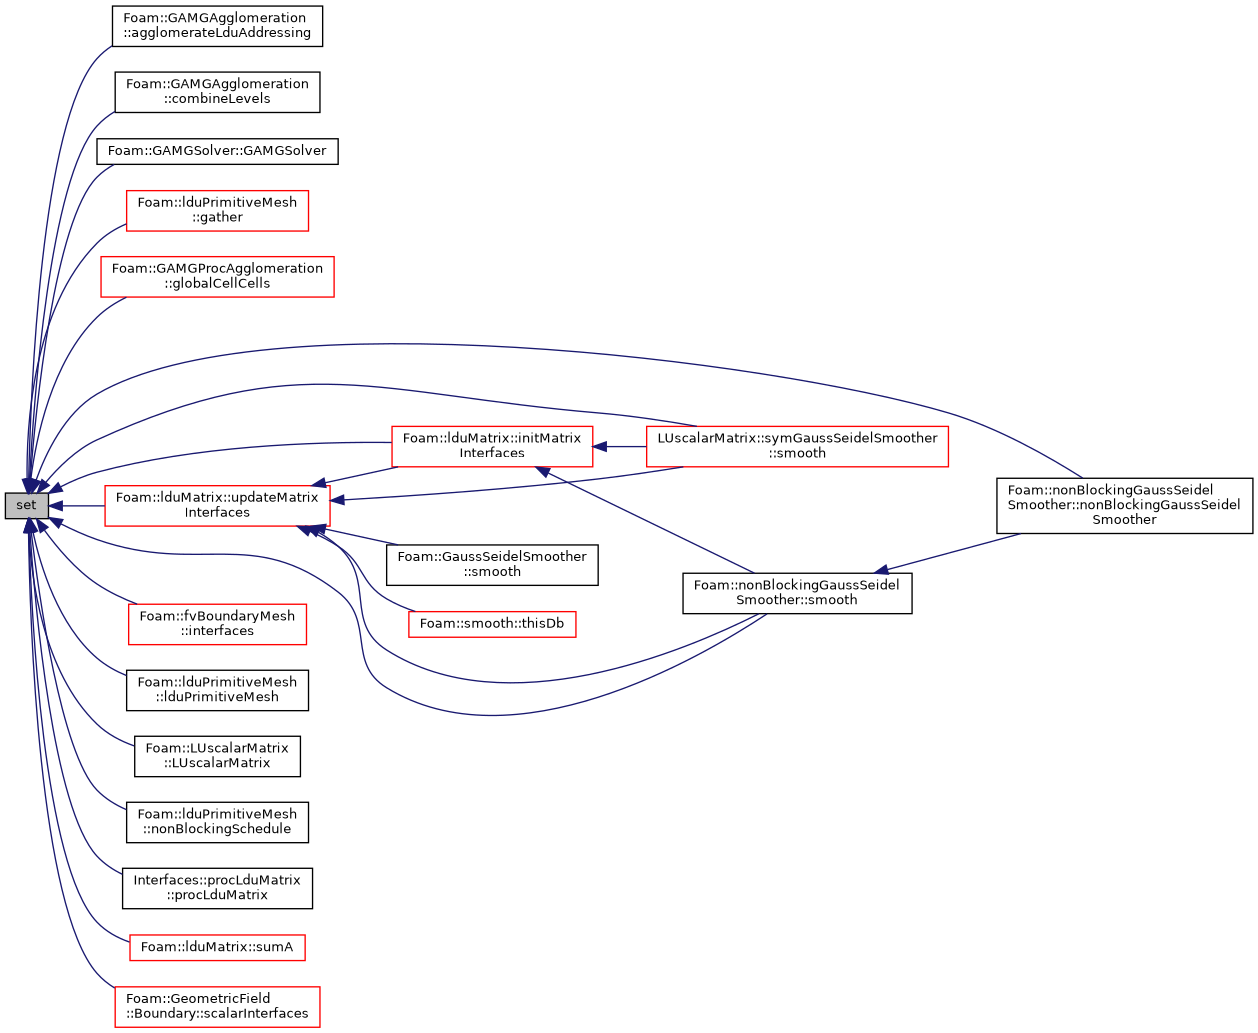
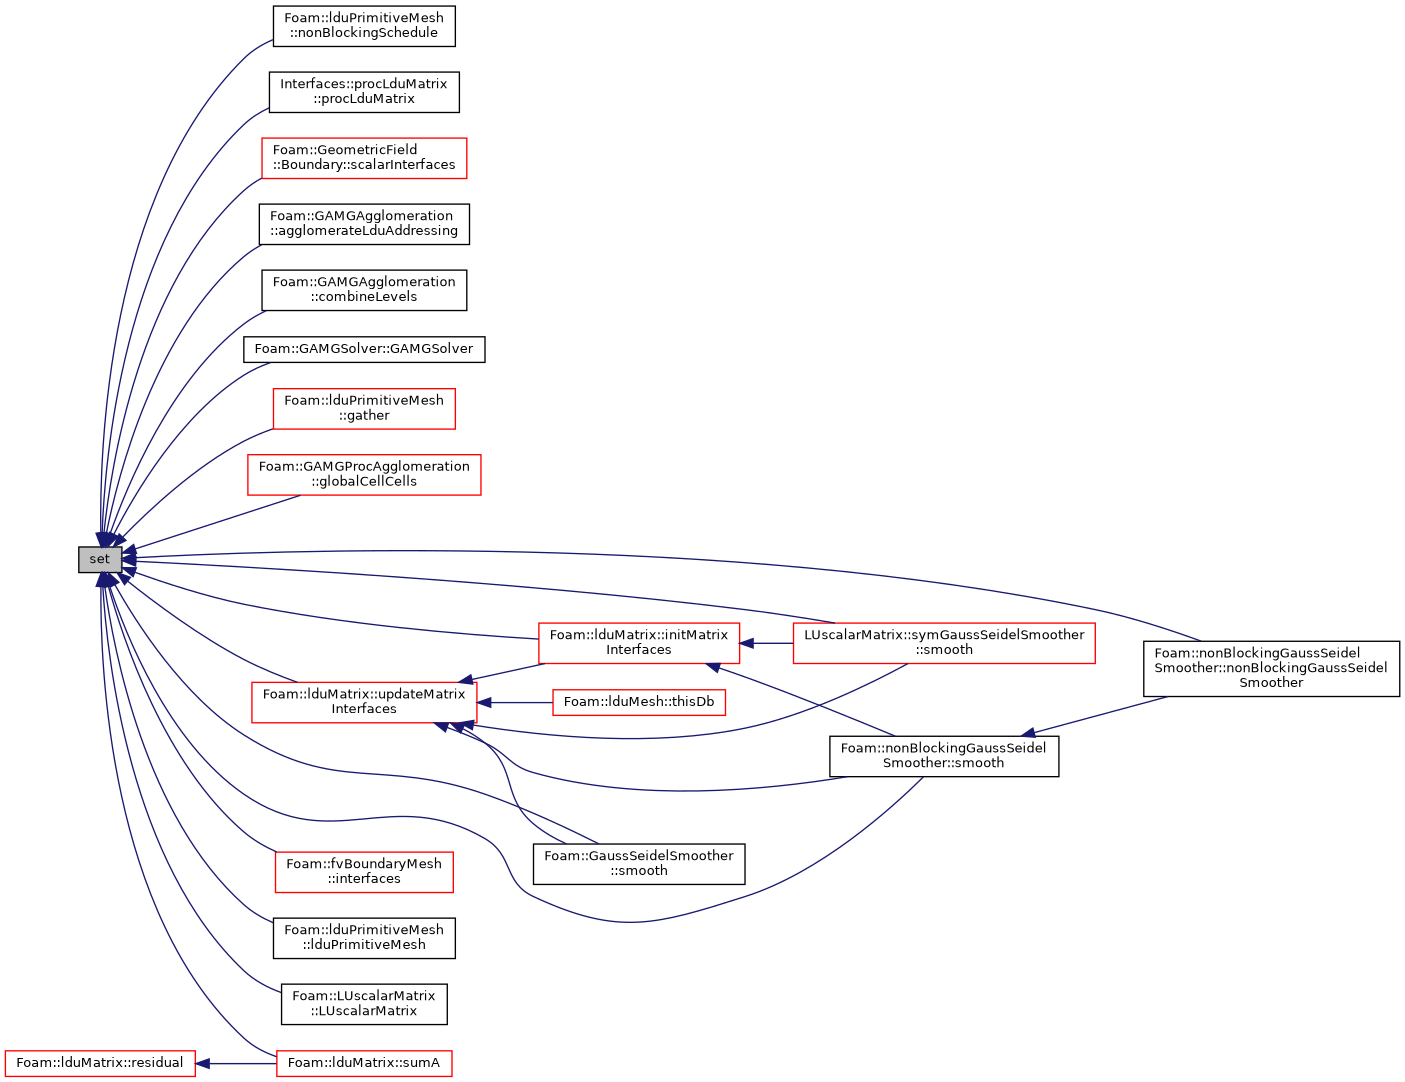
node "Foam::smooth::thisDb": label "Foam::smooth::thisDb" -> "Foam::lduMesh::thisDb"
edge "Foam::GaussSeidelSmoother ::smooth" -> "set": added
node "Foam::lduMatrix::residual": added
